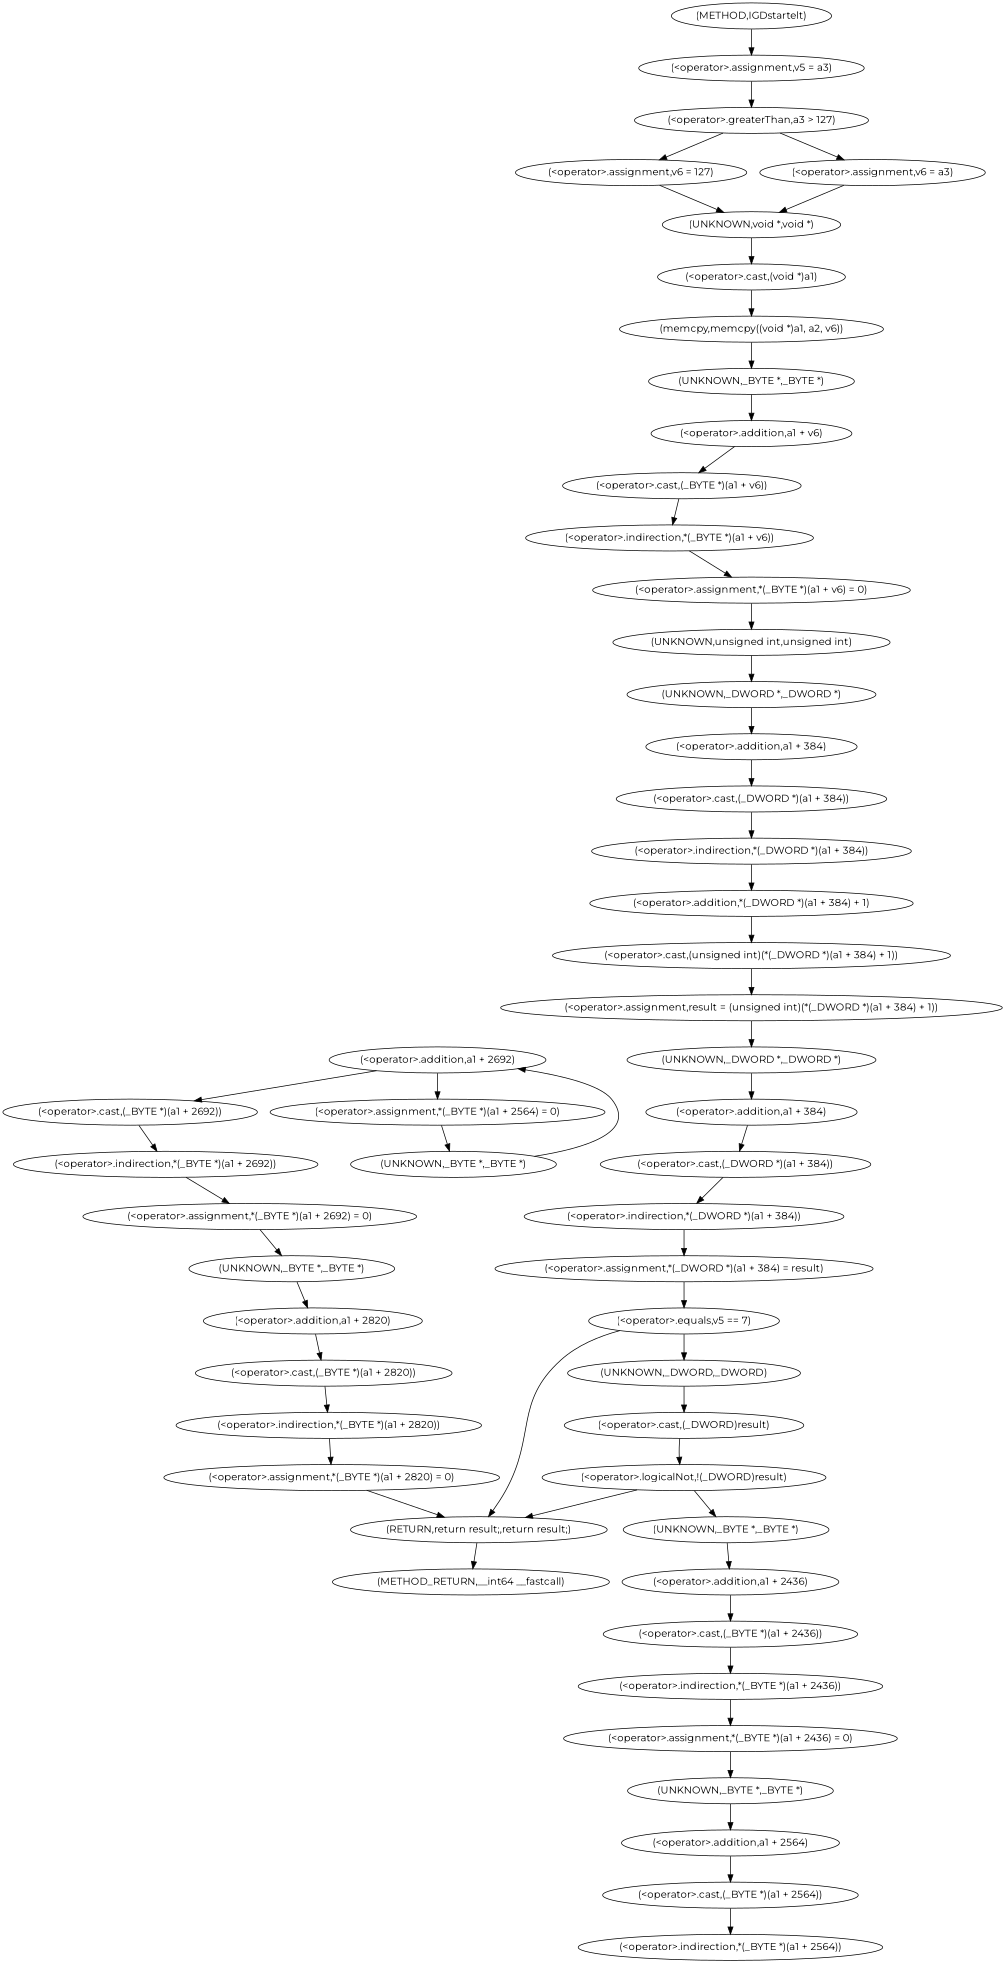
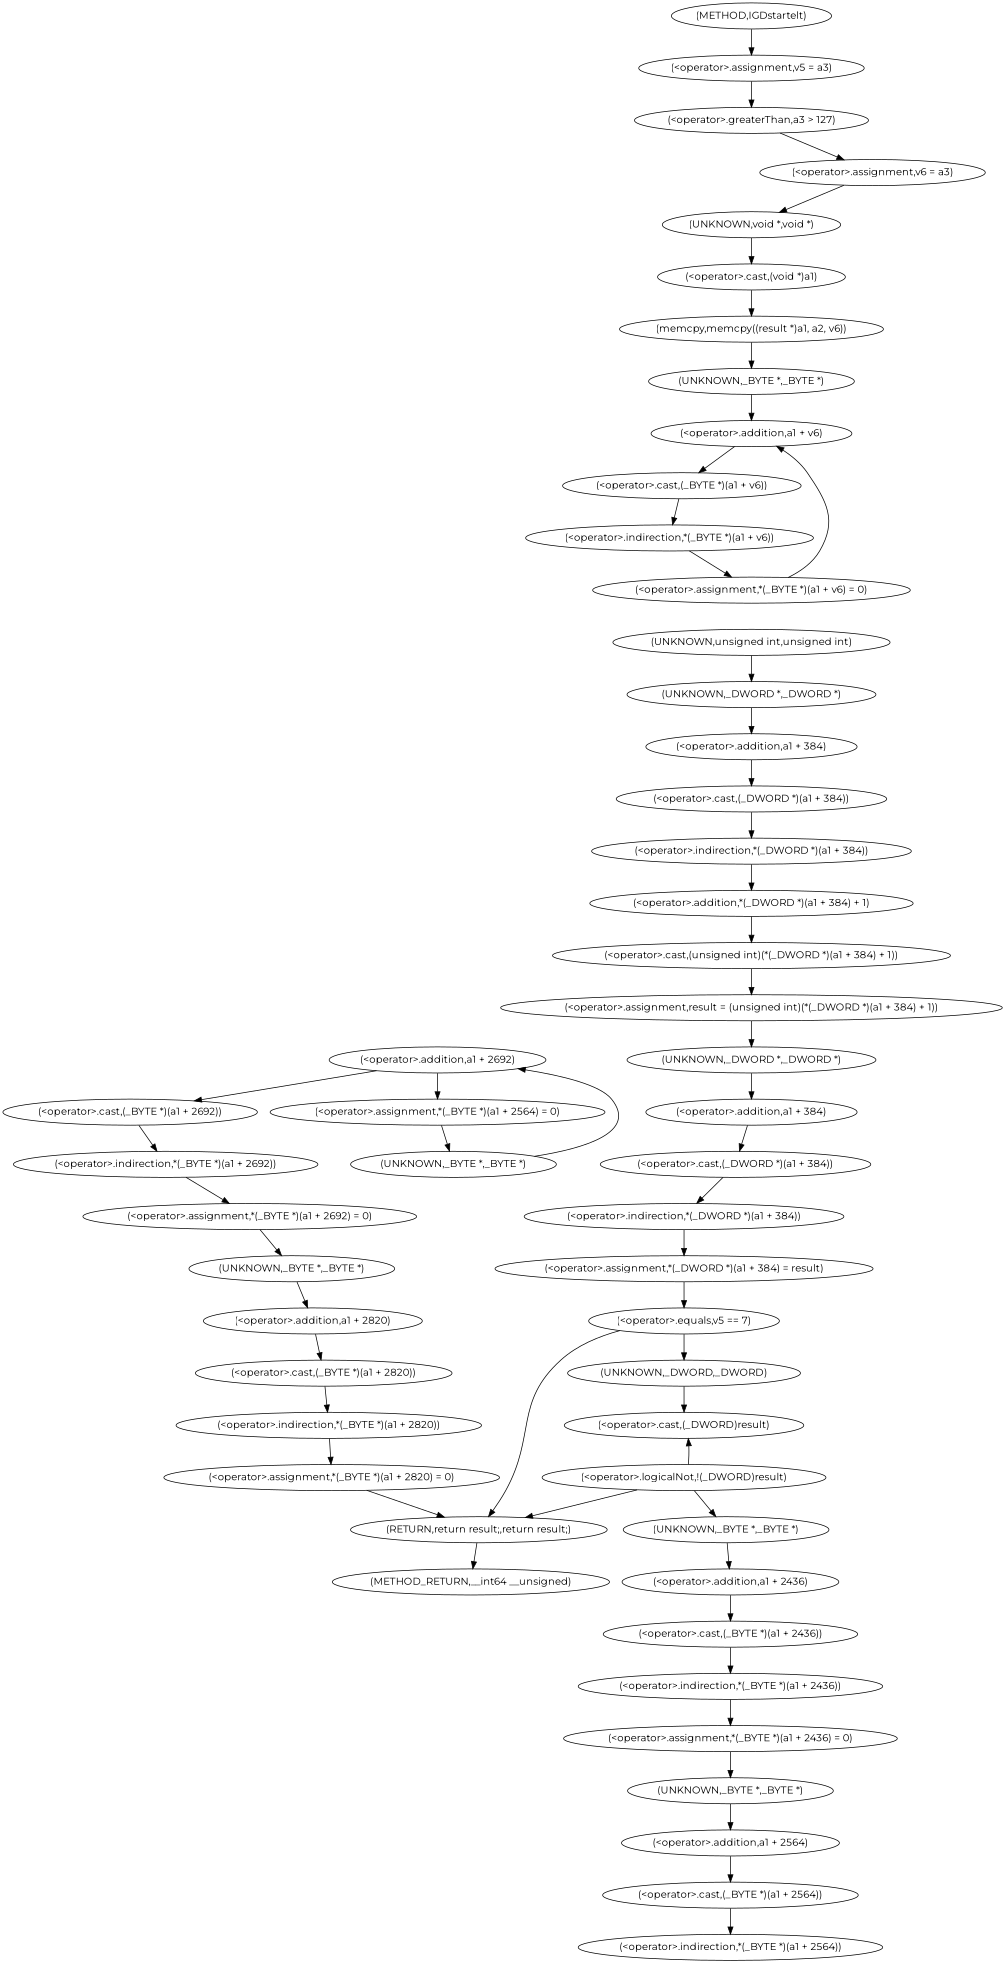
node "(<operator>.assignment,v6 = 127)": removed
node "(memcpy,memcpy((void *)a1, a2, v6))": label "(memcpy,memcpy((void *)a1, a2, v6))" -> "(memcpy,memcpy((result *)a1, a2, v6))"
edge "(<operator>.assignment,*(_BYTE *)(a1 + v6) = 0)" -> "(UNKNOWN,unsigned int,unsigned int)": now "(<operator>.assignment,*(_BYTE *)(a1 + v6) = 0)" -> "(<operator>.addition,a1 + v6)"
edge "(<operator>.cast,(_DWORD)result)" -> "(<operator>.logicalNot,!(_DWORD)result)": reversed
node "(METHOD_RETURN,__int64 __fastcall)": label "(METHOD_RETURN,__int64 __fastcall)" -> "(METHOD_RETURN,__int64 __unsigned)"
